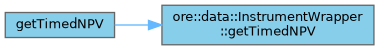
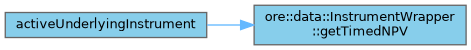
node "getTimedNPV": label "getTimedNPV" -> "activeUnderlyingInstrument"
